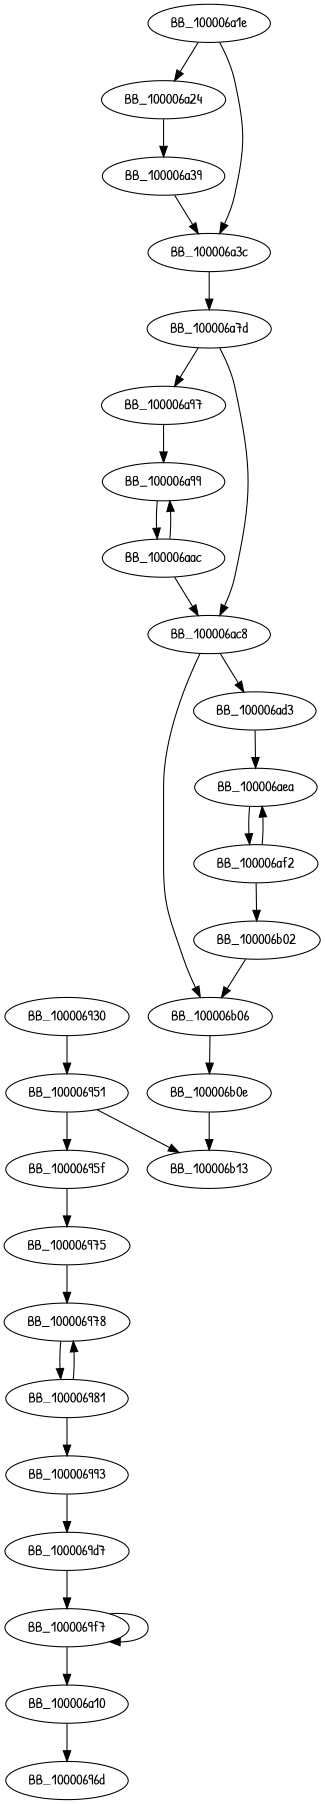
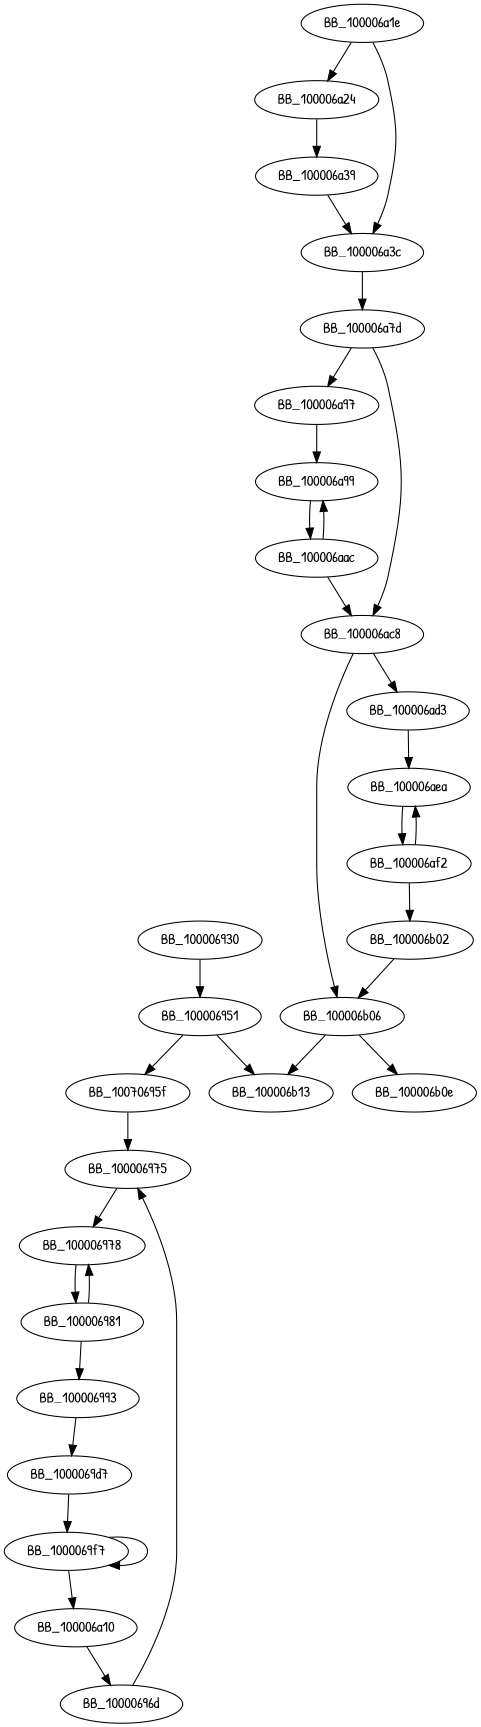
edge "BB_100006b0e" -> "BB_100006b13": now "BB_100006b06" -> "BB_100006b13"
node "BB_10000695f": label "BB_10000695f" -> "BB_10070695f"
edge "BB_10000696d" -> "BB_100006975": added
